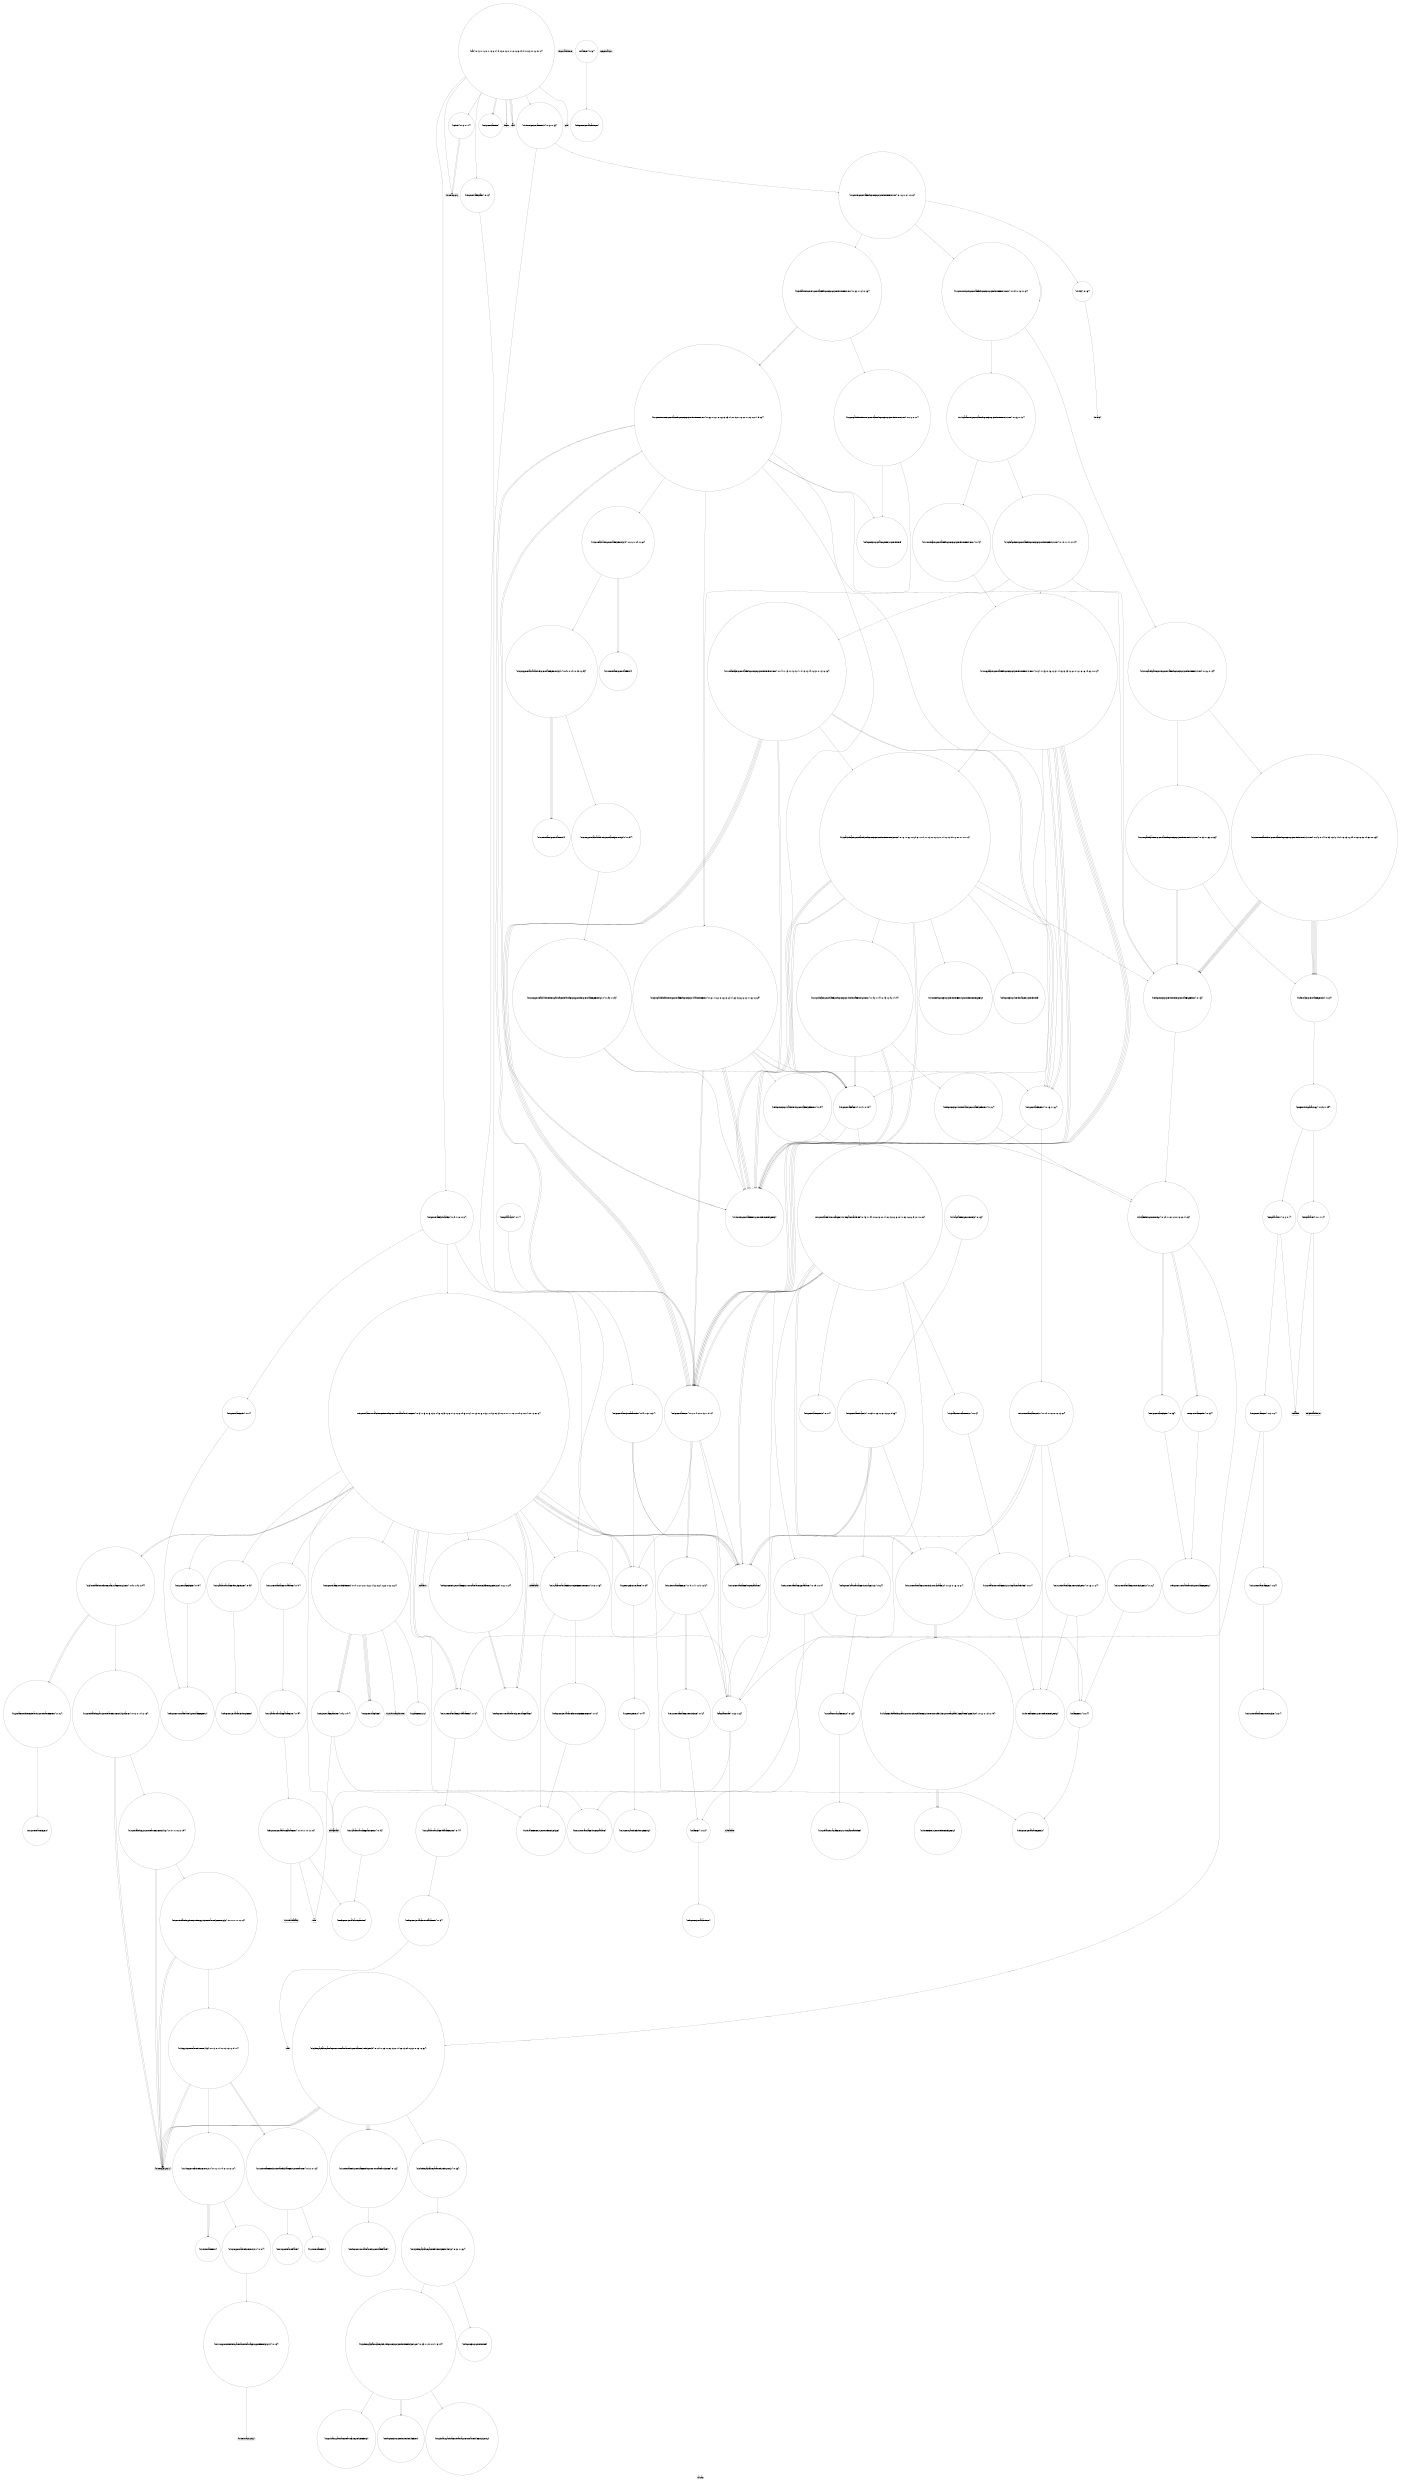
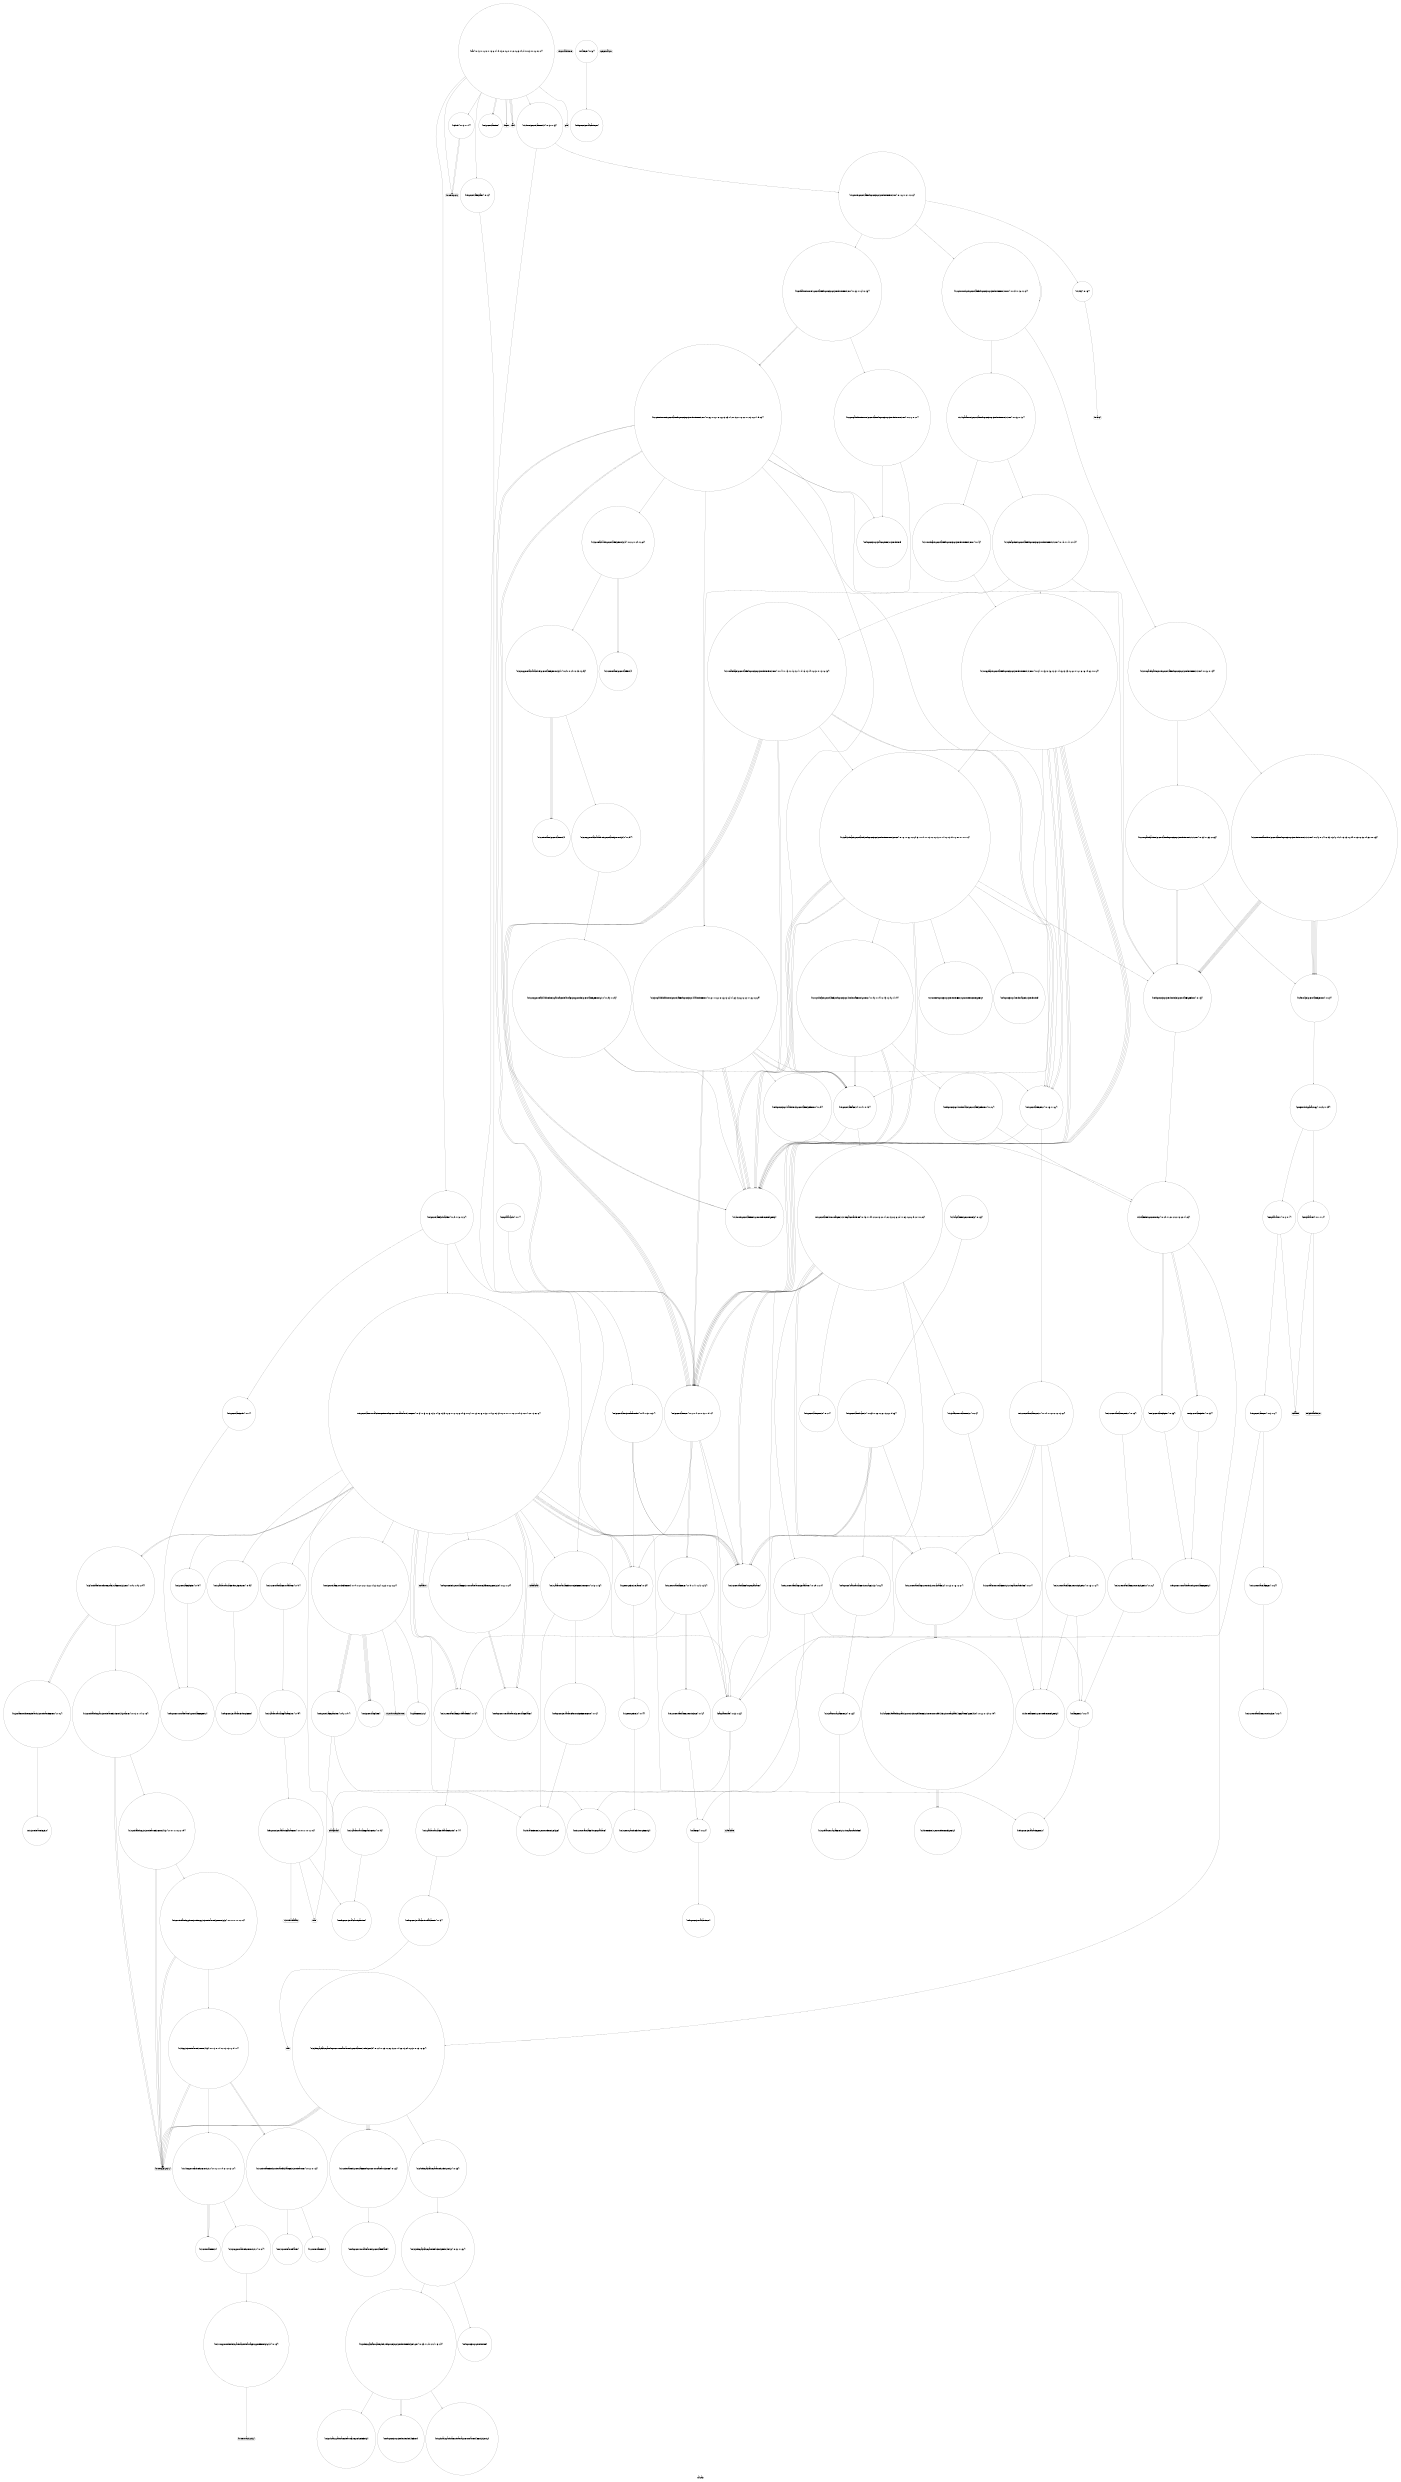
node "{_ZNSt12_Vector_baseIiSaIiEEC2ERKS0_|{<s0>215}}": added
